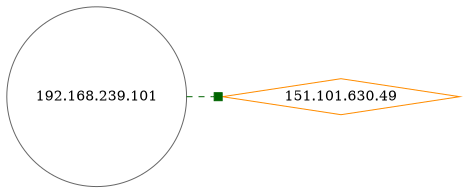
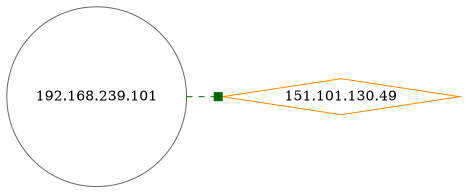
node "151.101.630.49": label "151.101.630.49" -> "151.101.130.49"
